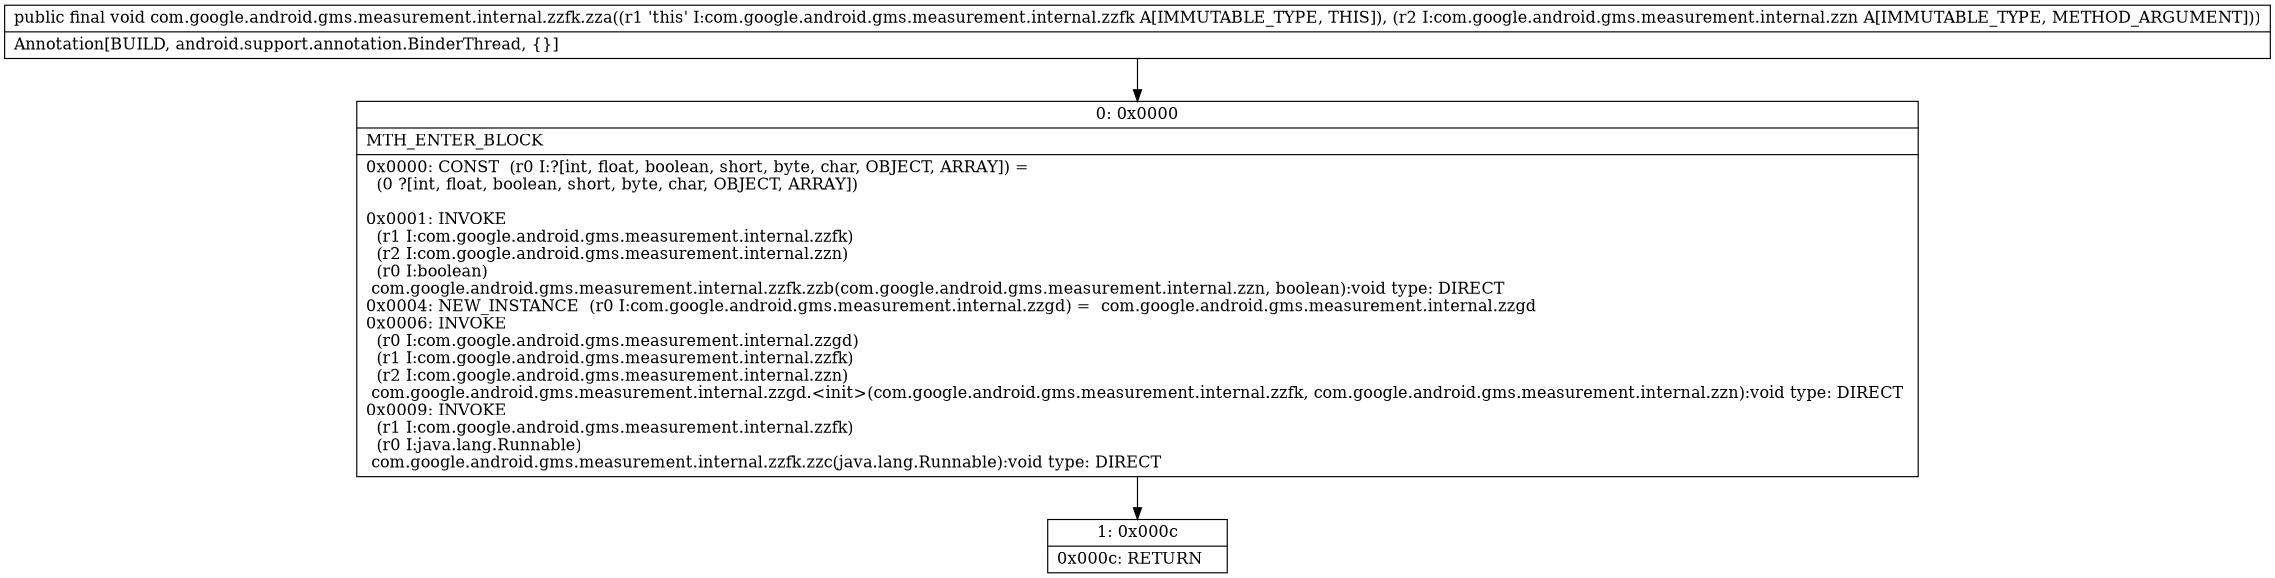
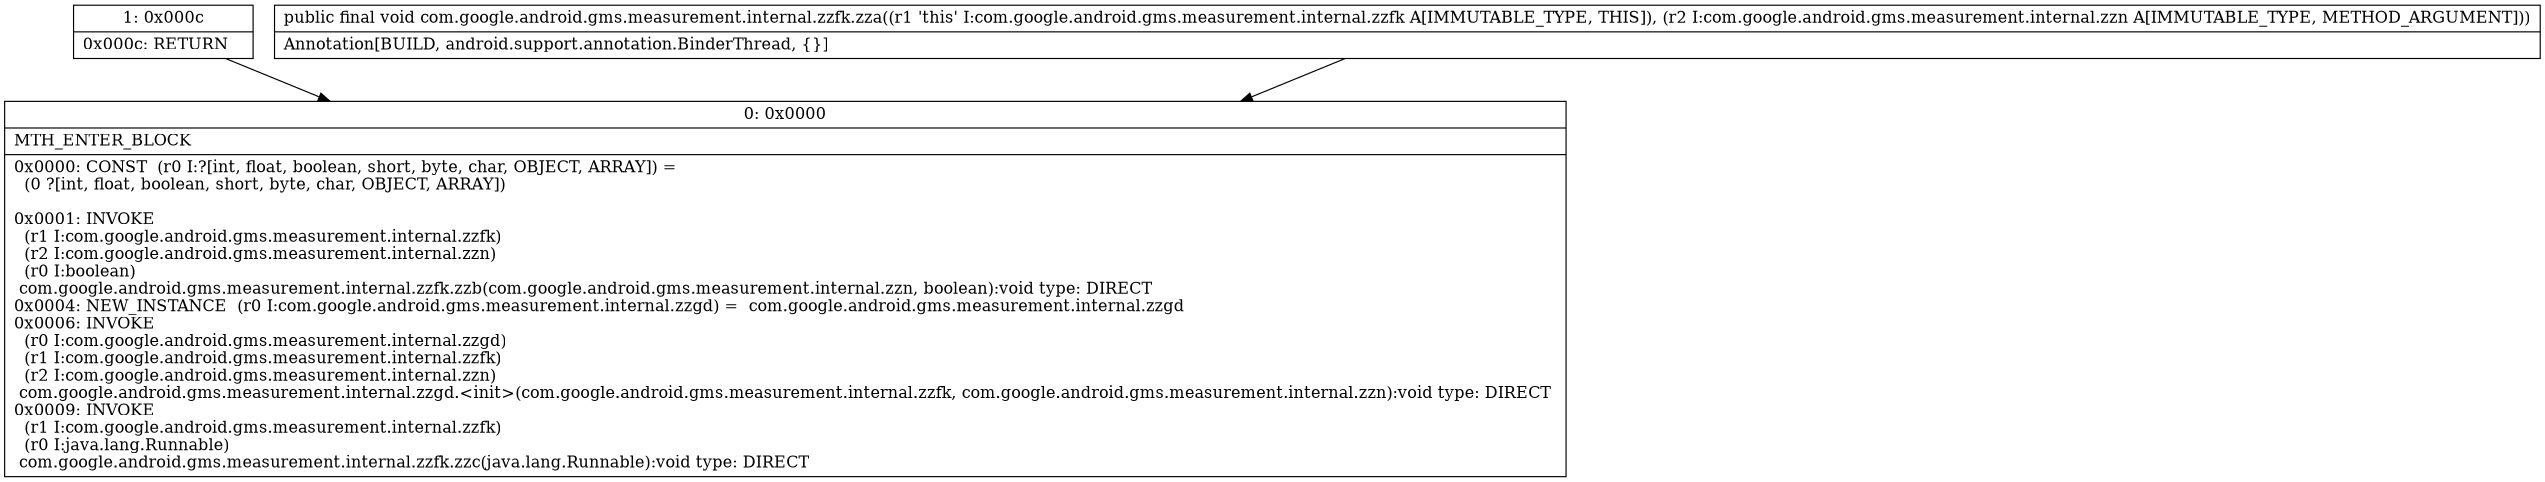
edge "0: 0x0000" -> "1: 0x000c": reversed
